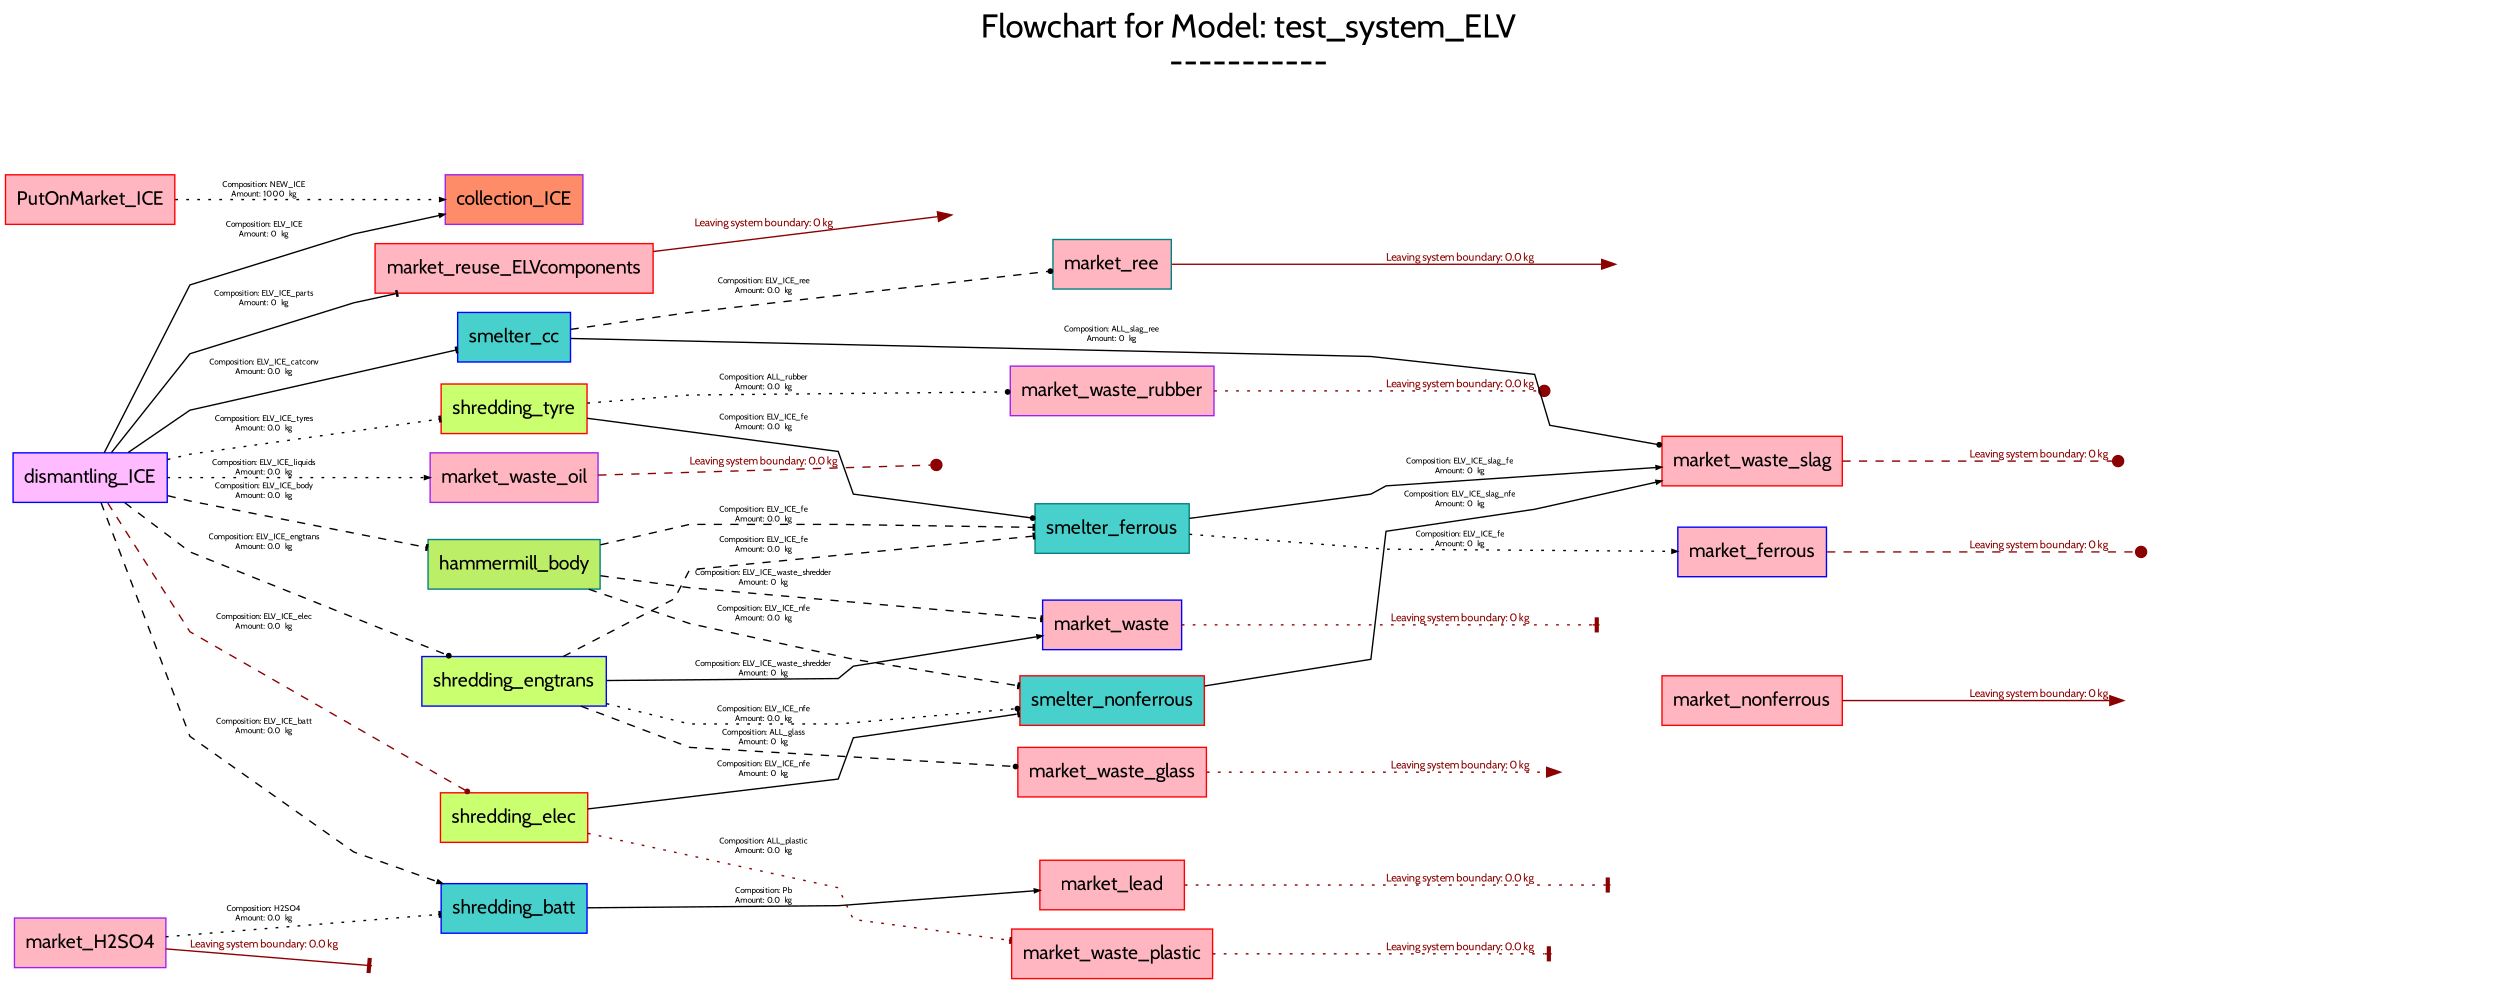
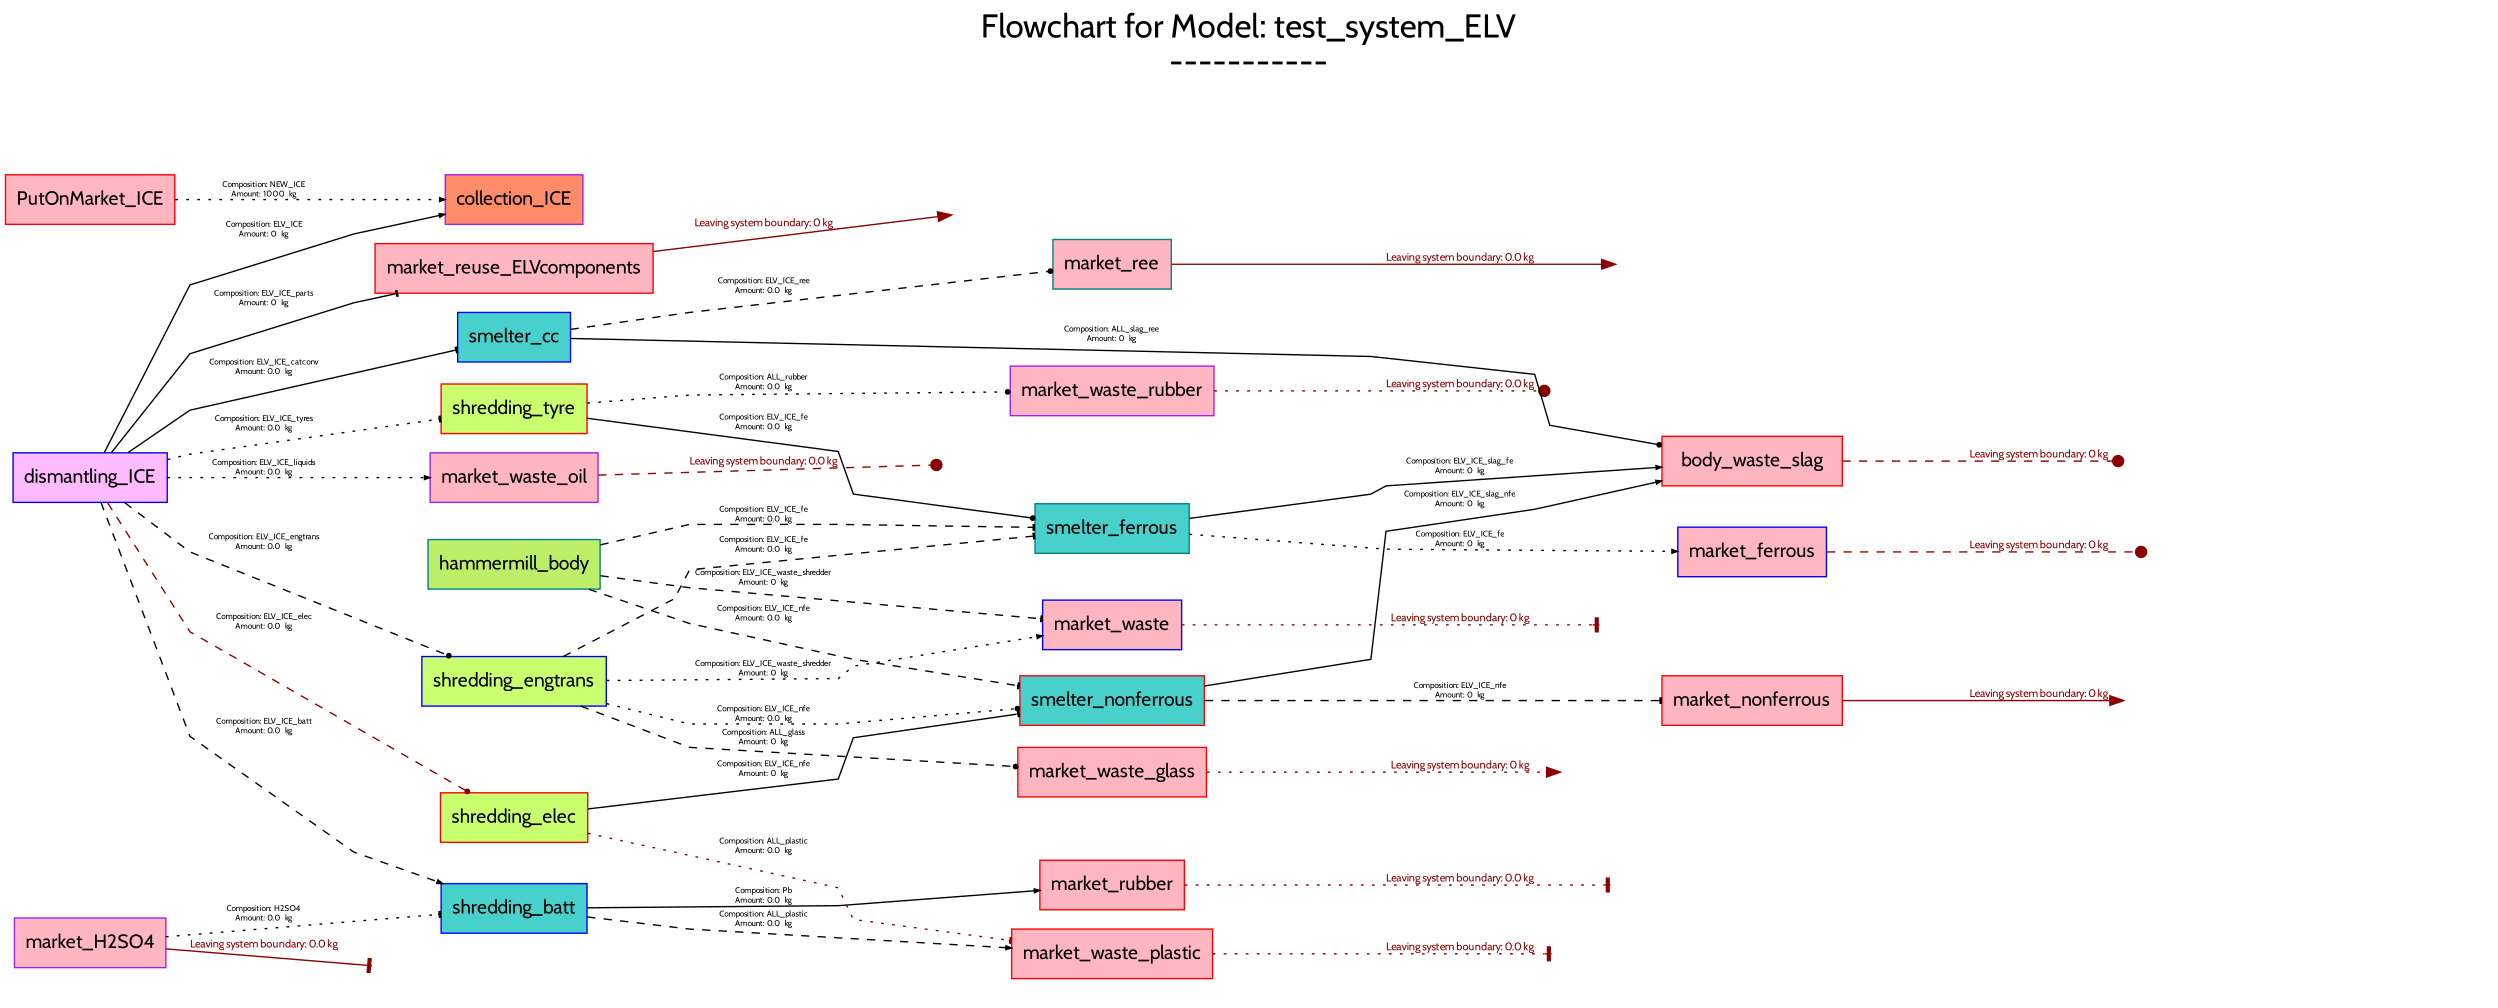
node "market_waste_slag": label "market_waste_slag" -> "body_waste_slag"
edge "dismantling_ICE" -> "hammermill_body": removed, label "Composition: ELV_ICE_body Amount: 0.0  kg"
edge "shredding_engtrans" -> "market_waste": style solid -> dotted
edge "smelter_nonferrous" -> "market_nonferrous": added, label "Composition: ELV_ICE_nfe Amount: 0  kg"
node "market_lead": label "market_lead" -> "market_rubber"
edge "shredding_batt" -> "market_waste_plastic": added, label "Composition: ALL_plastic Amount: 0.0  kg"
